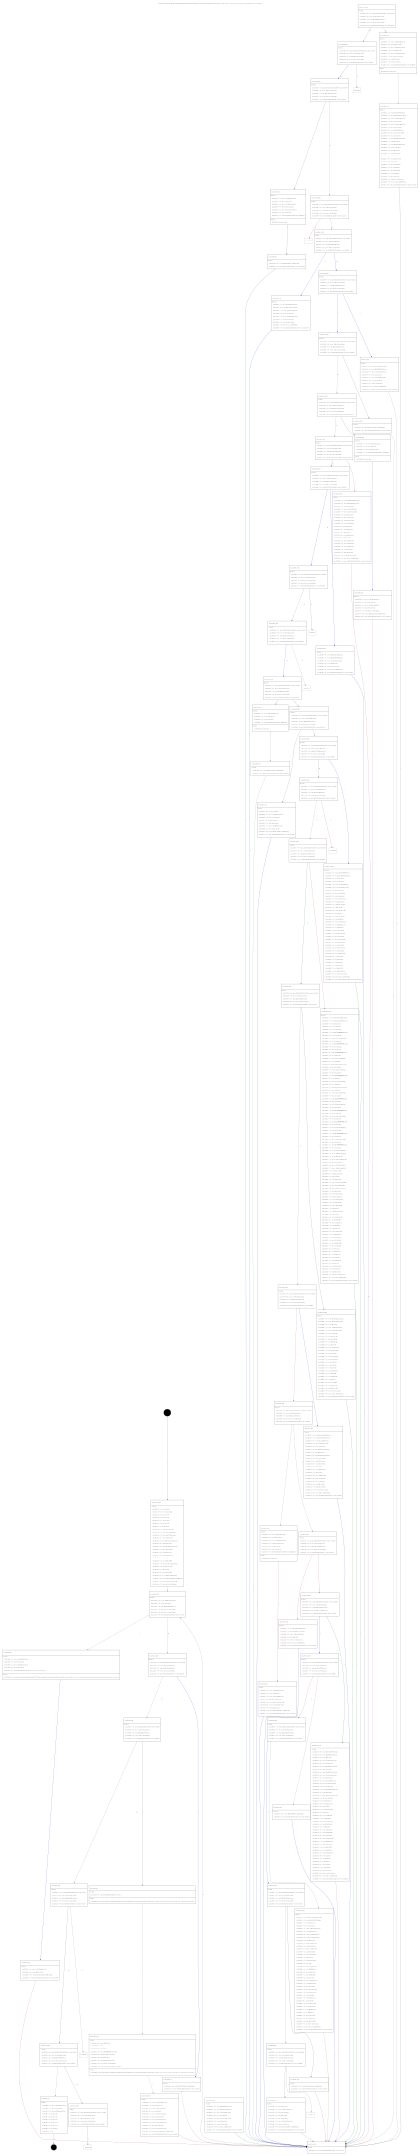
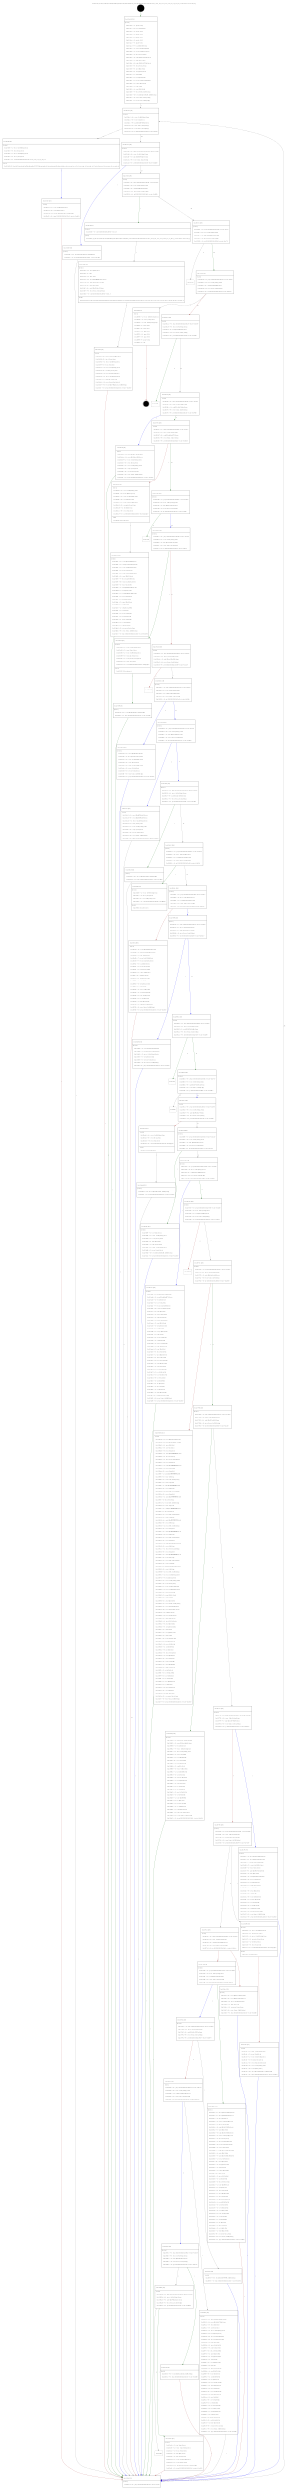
node "0x401560 [28]": added
node "0x401a68 [30]": removed
